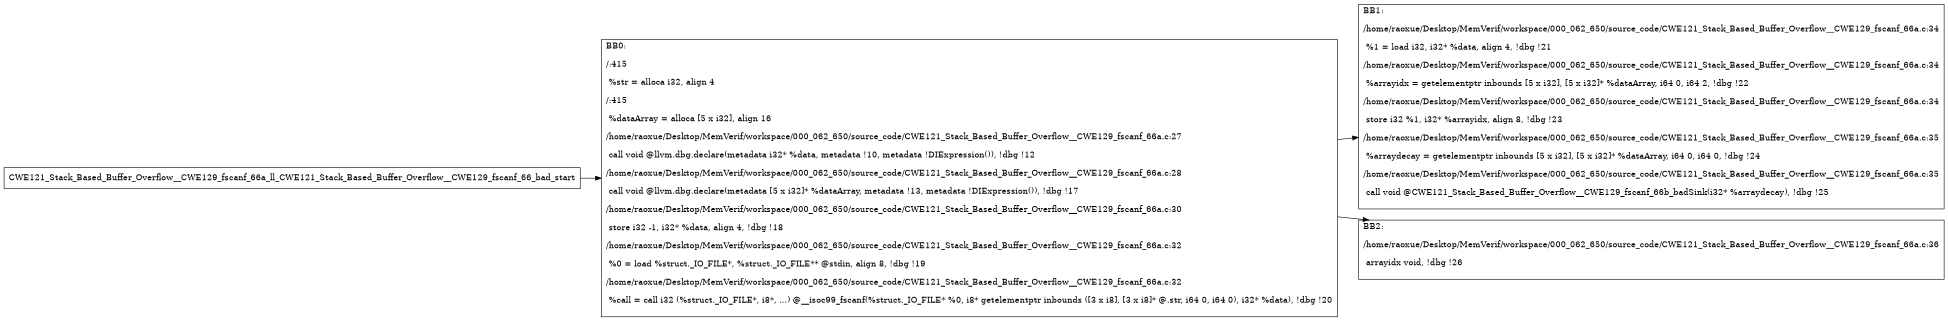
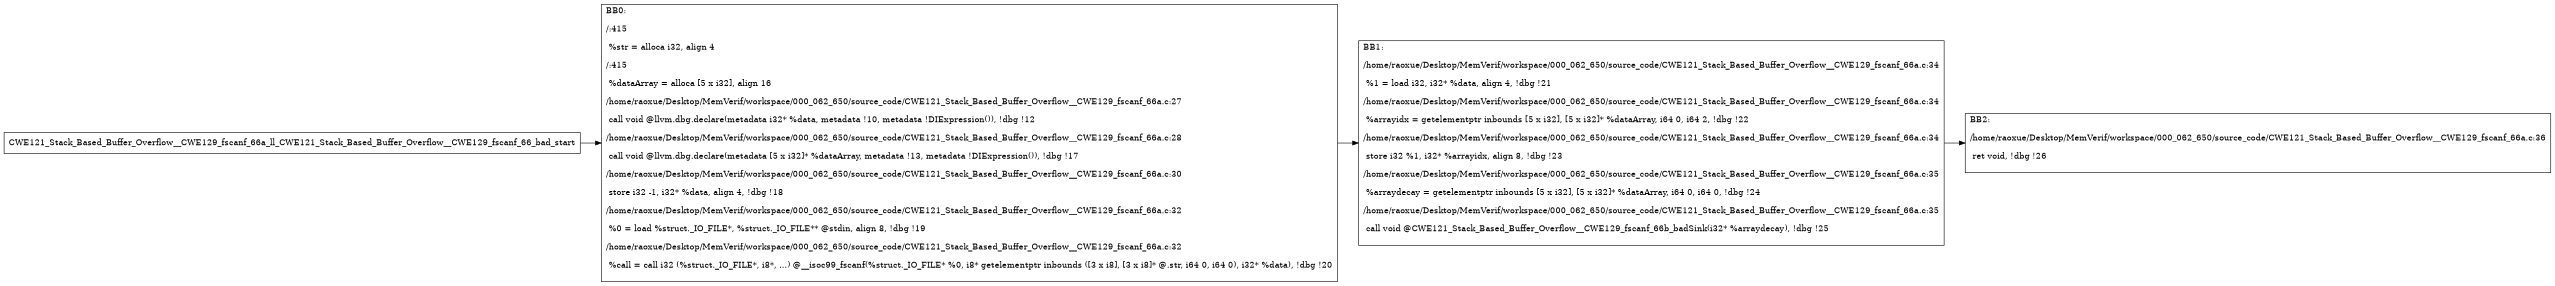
edge "BB0:" -> "BB2:": now "BB1:" -> "BB2:"
node "BB2:": text "arrayidx void, !dbg !26" -> "ret void, !dbg !26"
